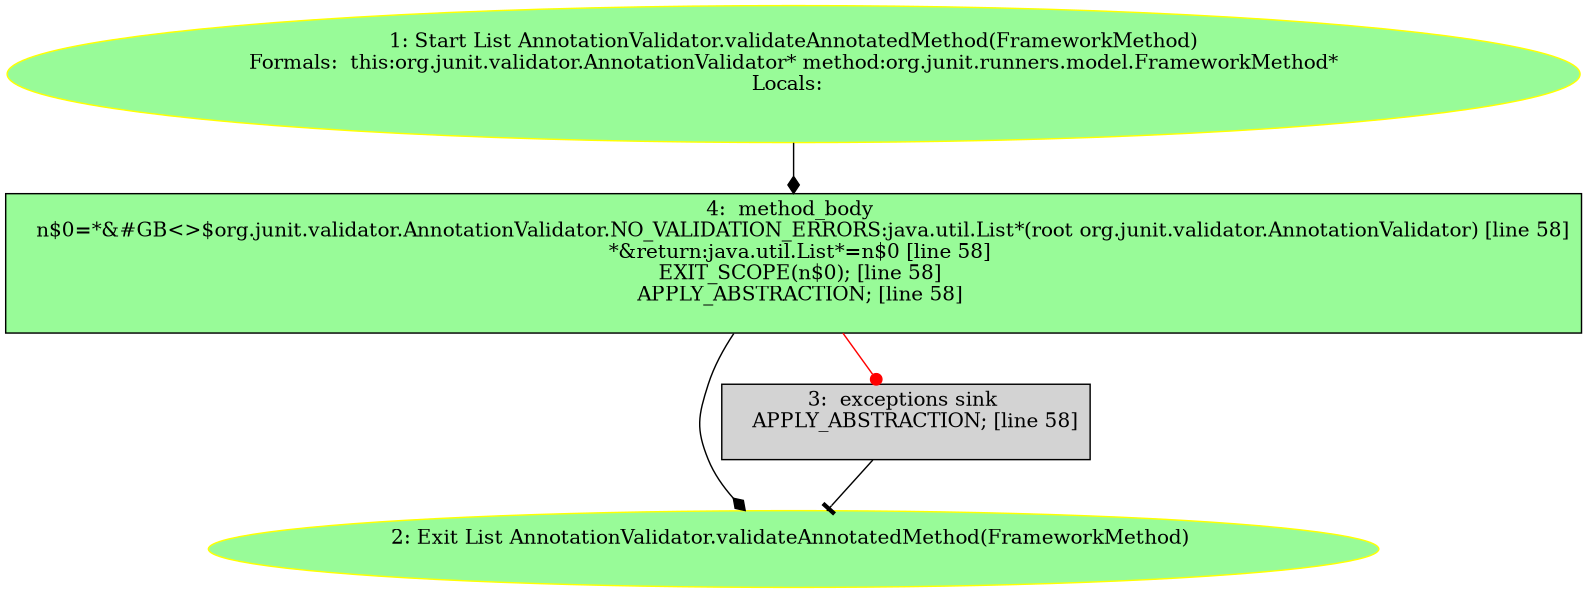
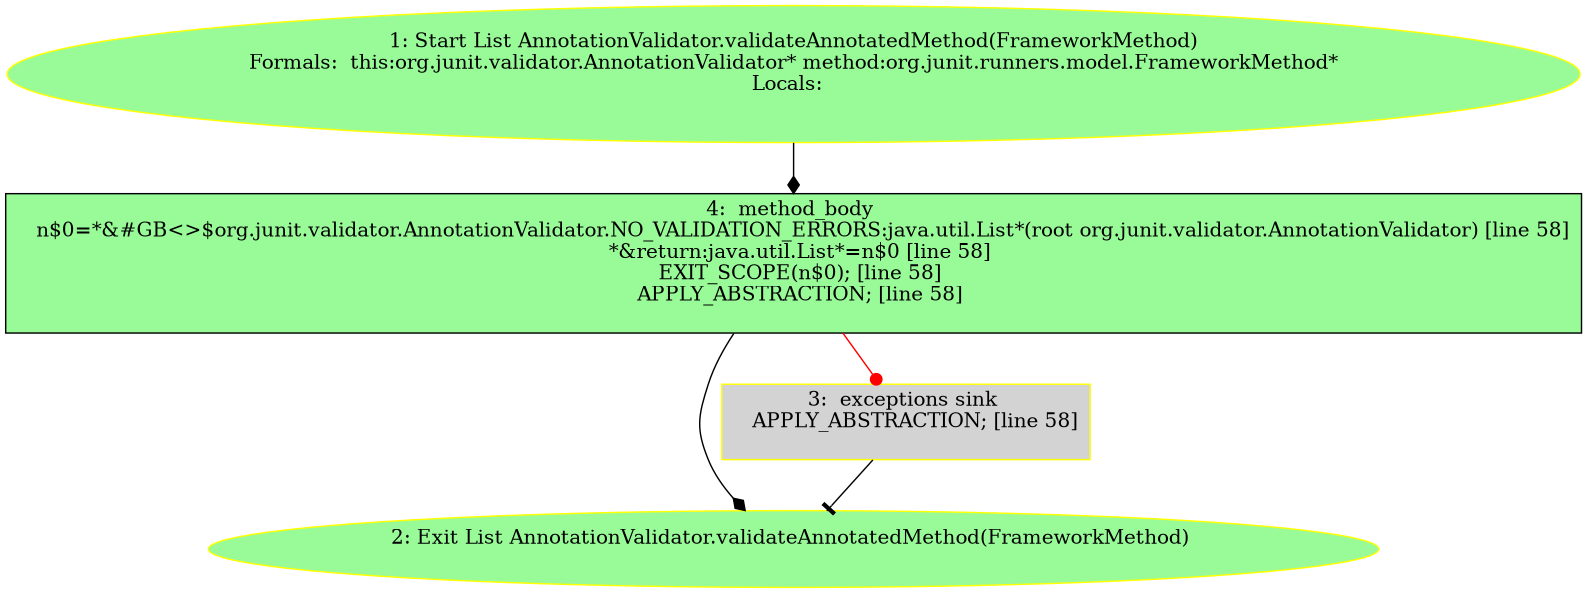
node "3:  exceptions sink APPLY_ABSTRACTION; [line 58]": color black -> yellow
